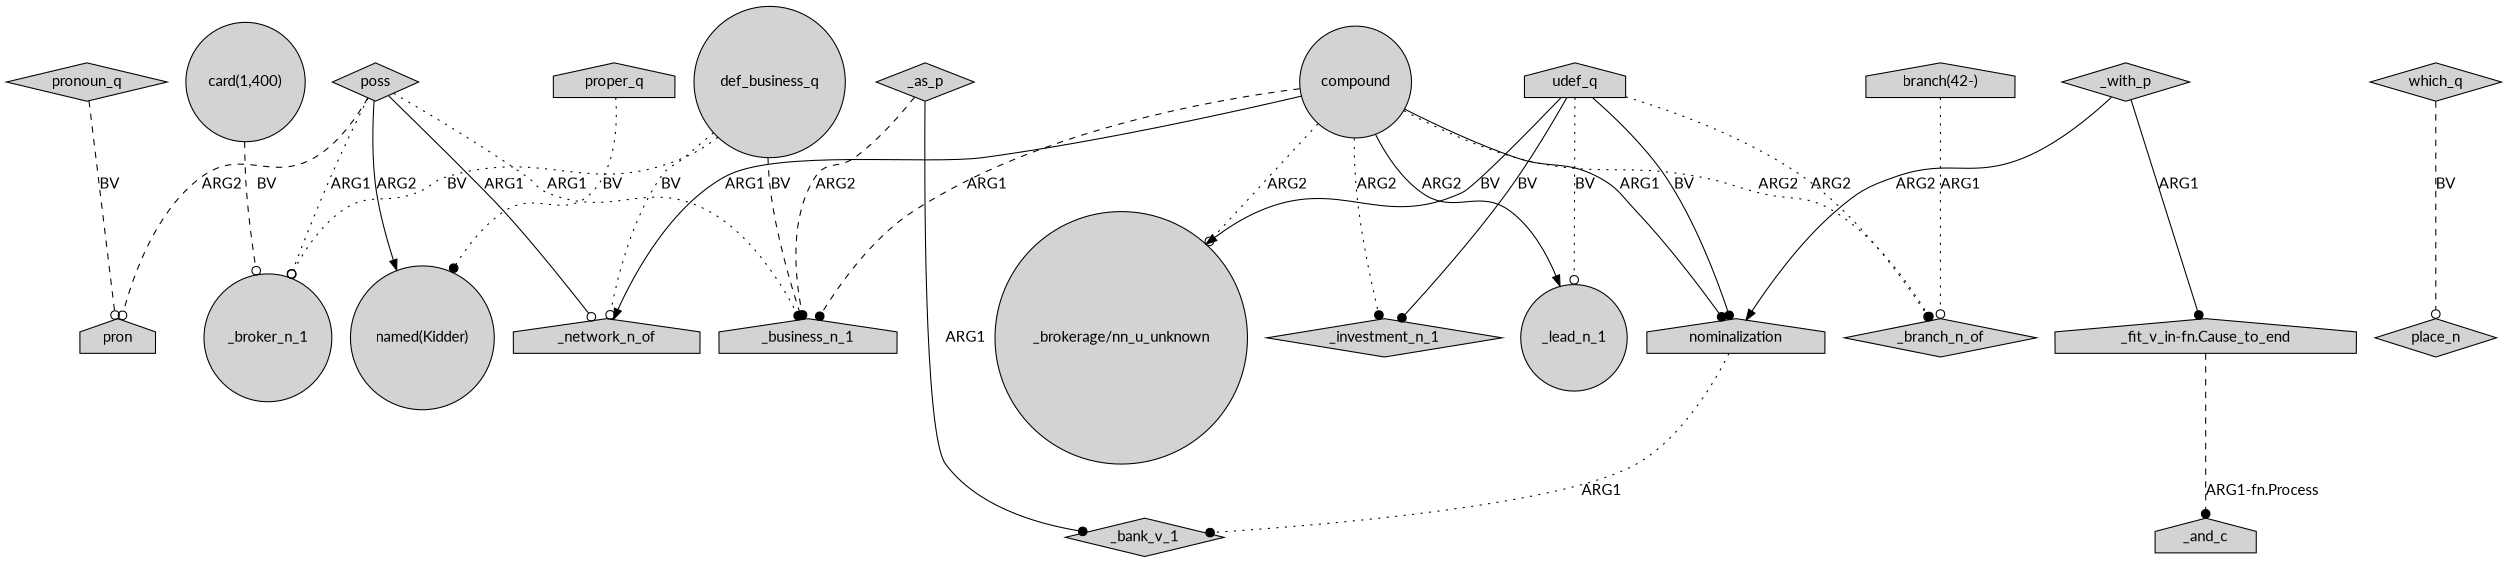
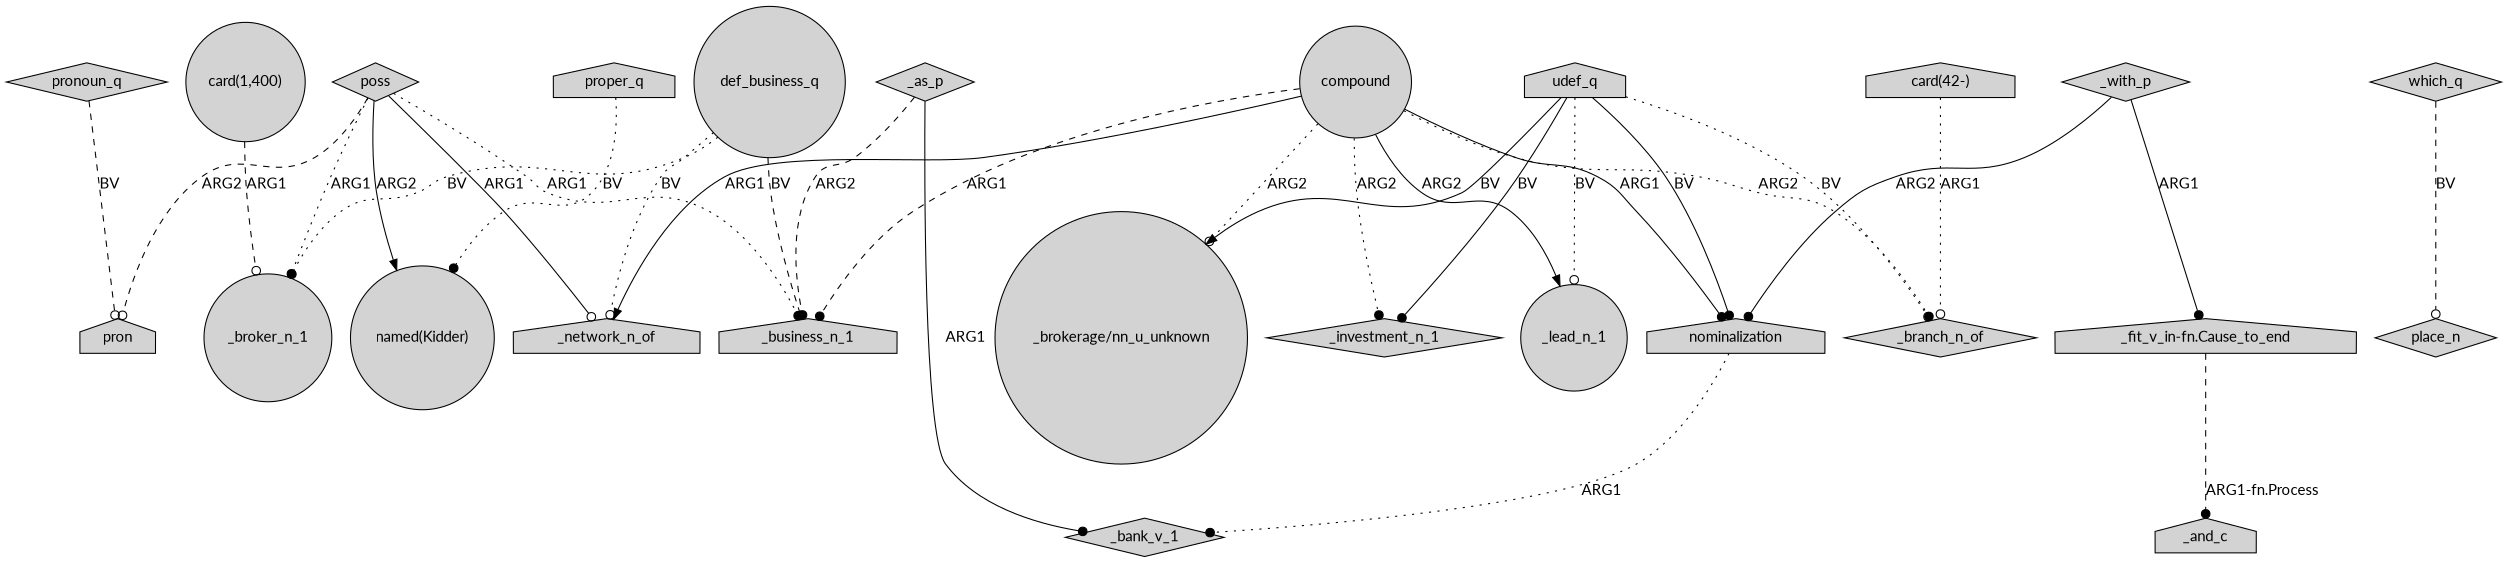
node "branch(42-)": label "branch(42-)" -> "card(42-)"
edge "_with_p" -> "nominalization": arrowhead normal -> dot
edge "poss" -> "_broker_n_1": arrowhead odot -> dot
edge "card(1,400)" -> "_broker_n_1": label "BV" -> "ARG1"
edge "udef_q" -> "_branch_n_of": label "ARG2" -> "BV"
